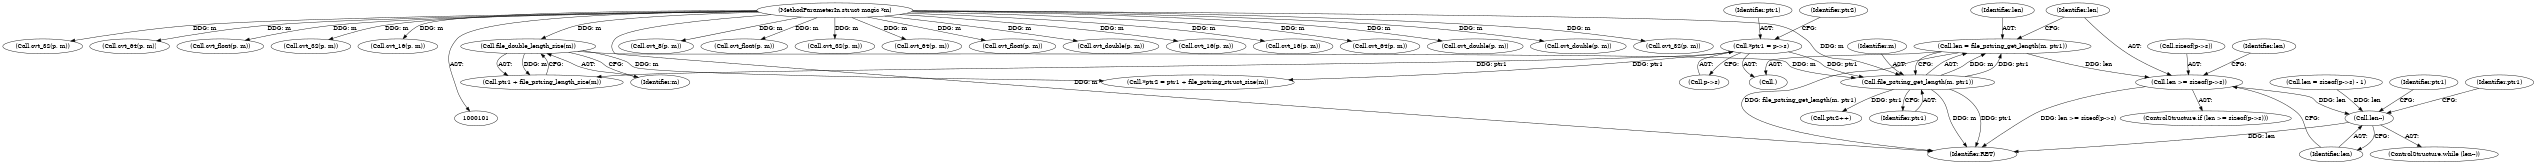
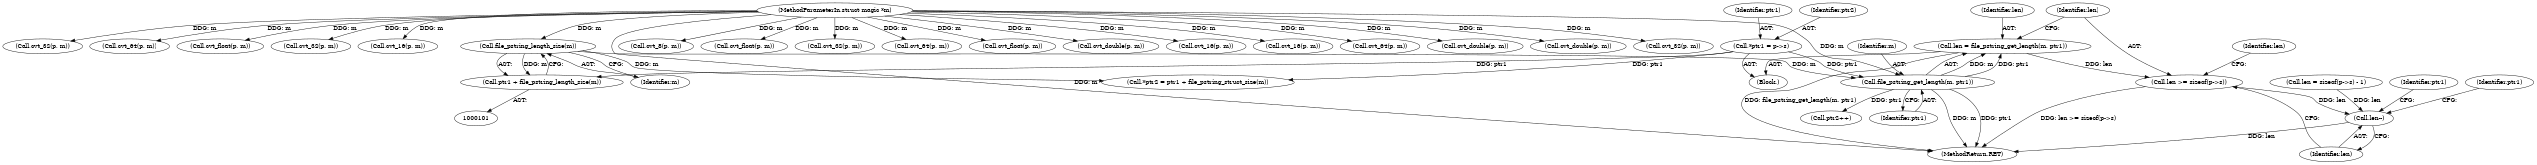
edge "(MethodParameterIn,struct magic *m)" -> "1000101": now "(Call,ptr1 + file_pstring_length_size(m))" -> "1000101"
edge "(Identifier,ptr2)" -> "(Call,*ptr1 = p->s)": label "CFG: " -> "AST: "
node "(Call,file_double_length_size(m))": label "(Call,file_double_length_size(m))" -> "(Call,file_pstring_length_size(m))"
node "(Call,sizeof(p->s))": removed
edge "(Call,len = file_pstring_get_length(m, ptr1))" -> "(Call,file_pstring_get_length(m, ptr1))": removed, label "CFG:"
node "(Call,p->s)": removed
node "(Call,)": label "(Call,)" -> "(Block,)"
node "(ControlStructure,if (len >= sizeof(p->s)))": removed
node "(Identifier,RET)": label "(Identifier,RET)" -> "(MethodReturn,RET)"
node "(ControlStructure,while (len--))": removed
